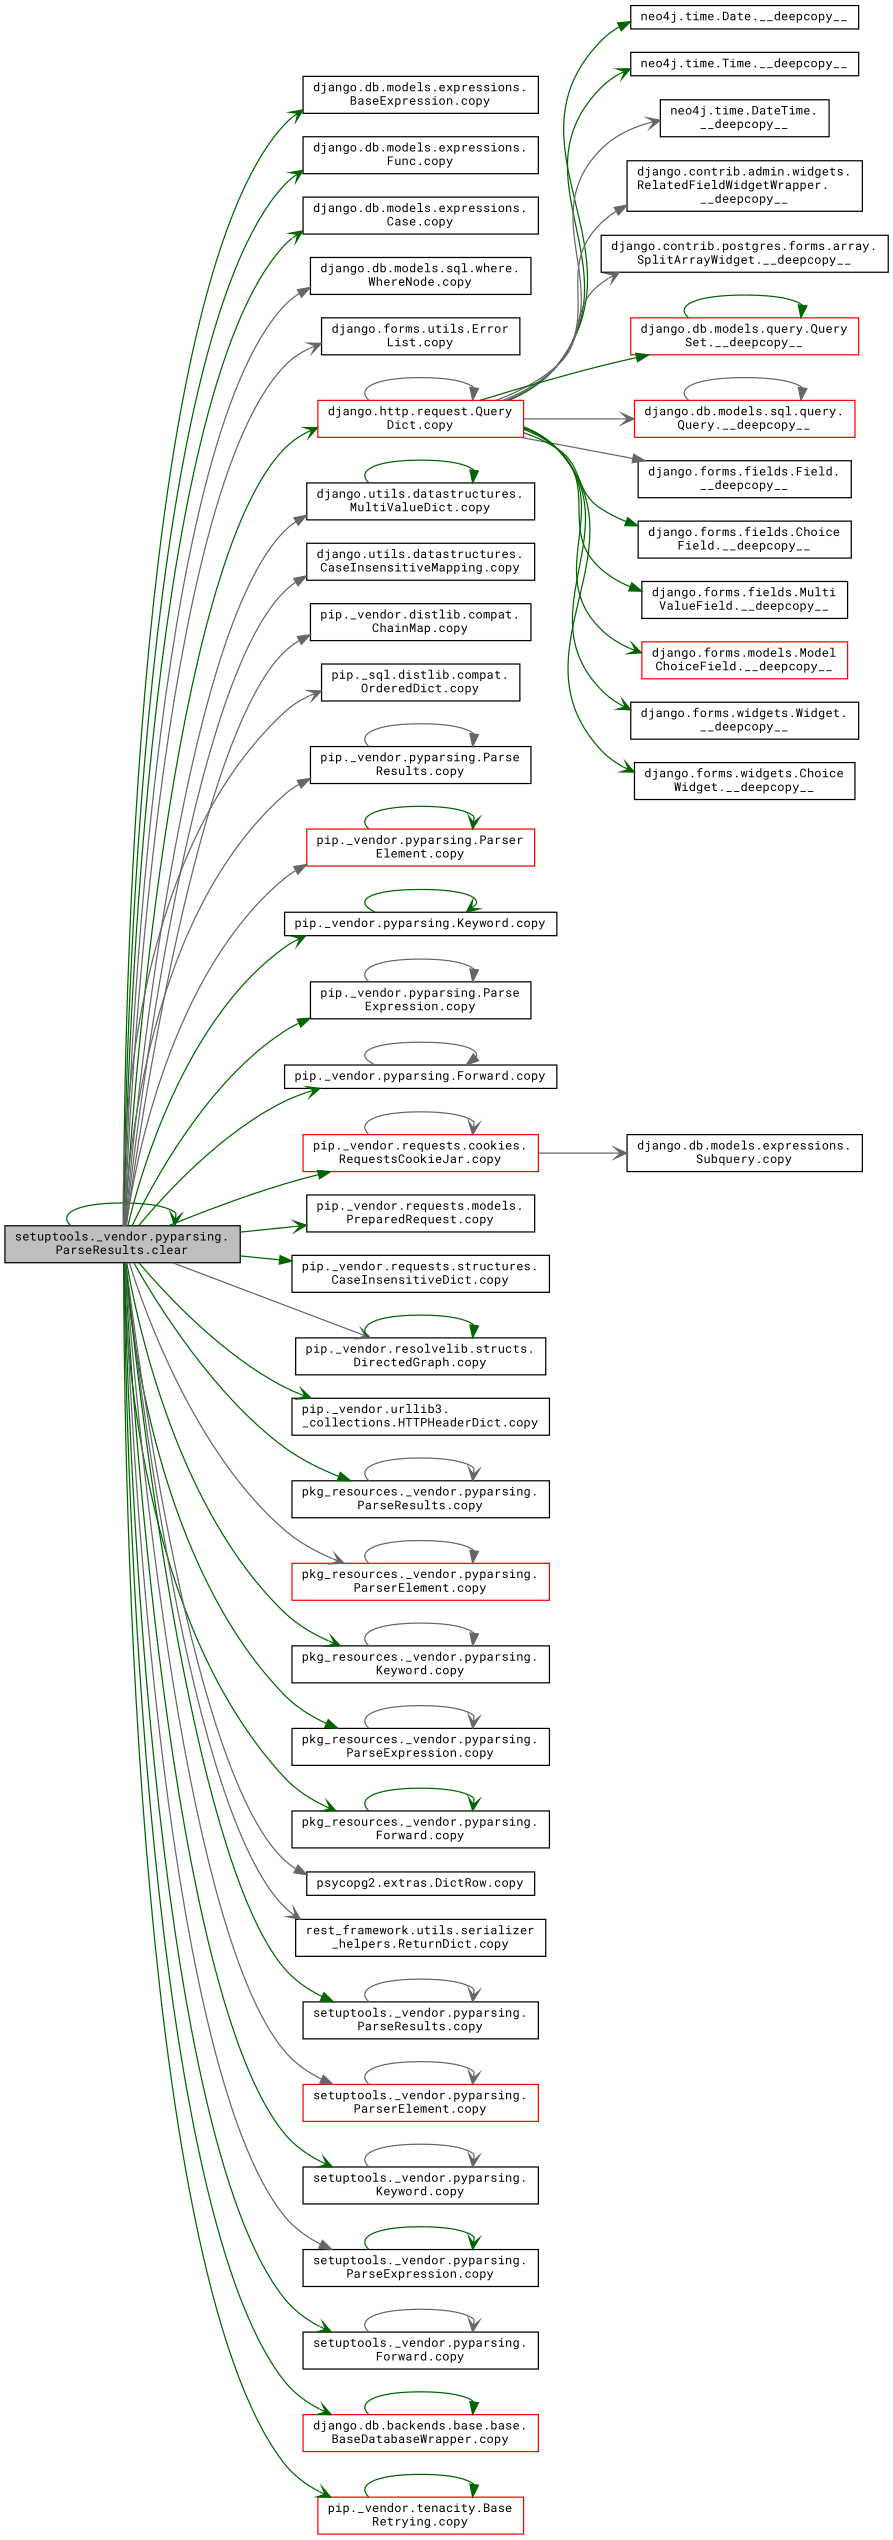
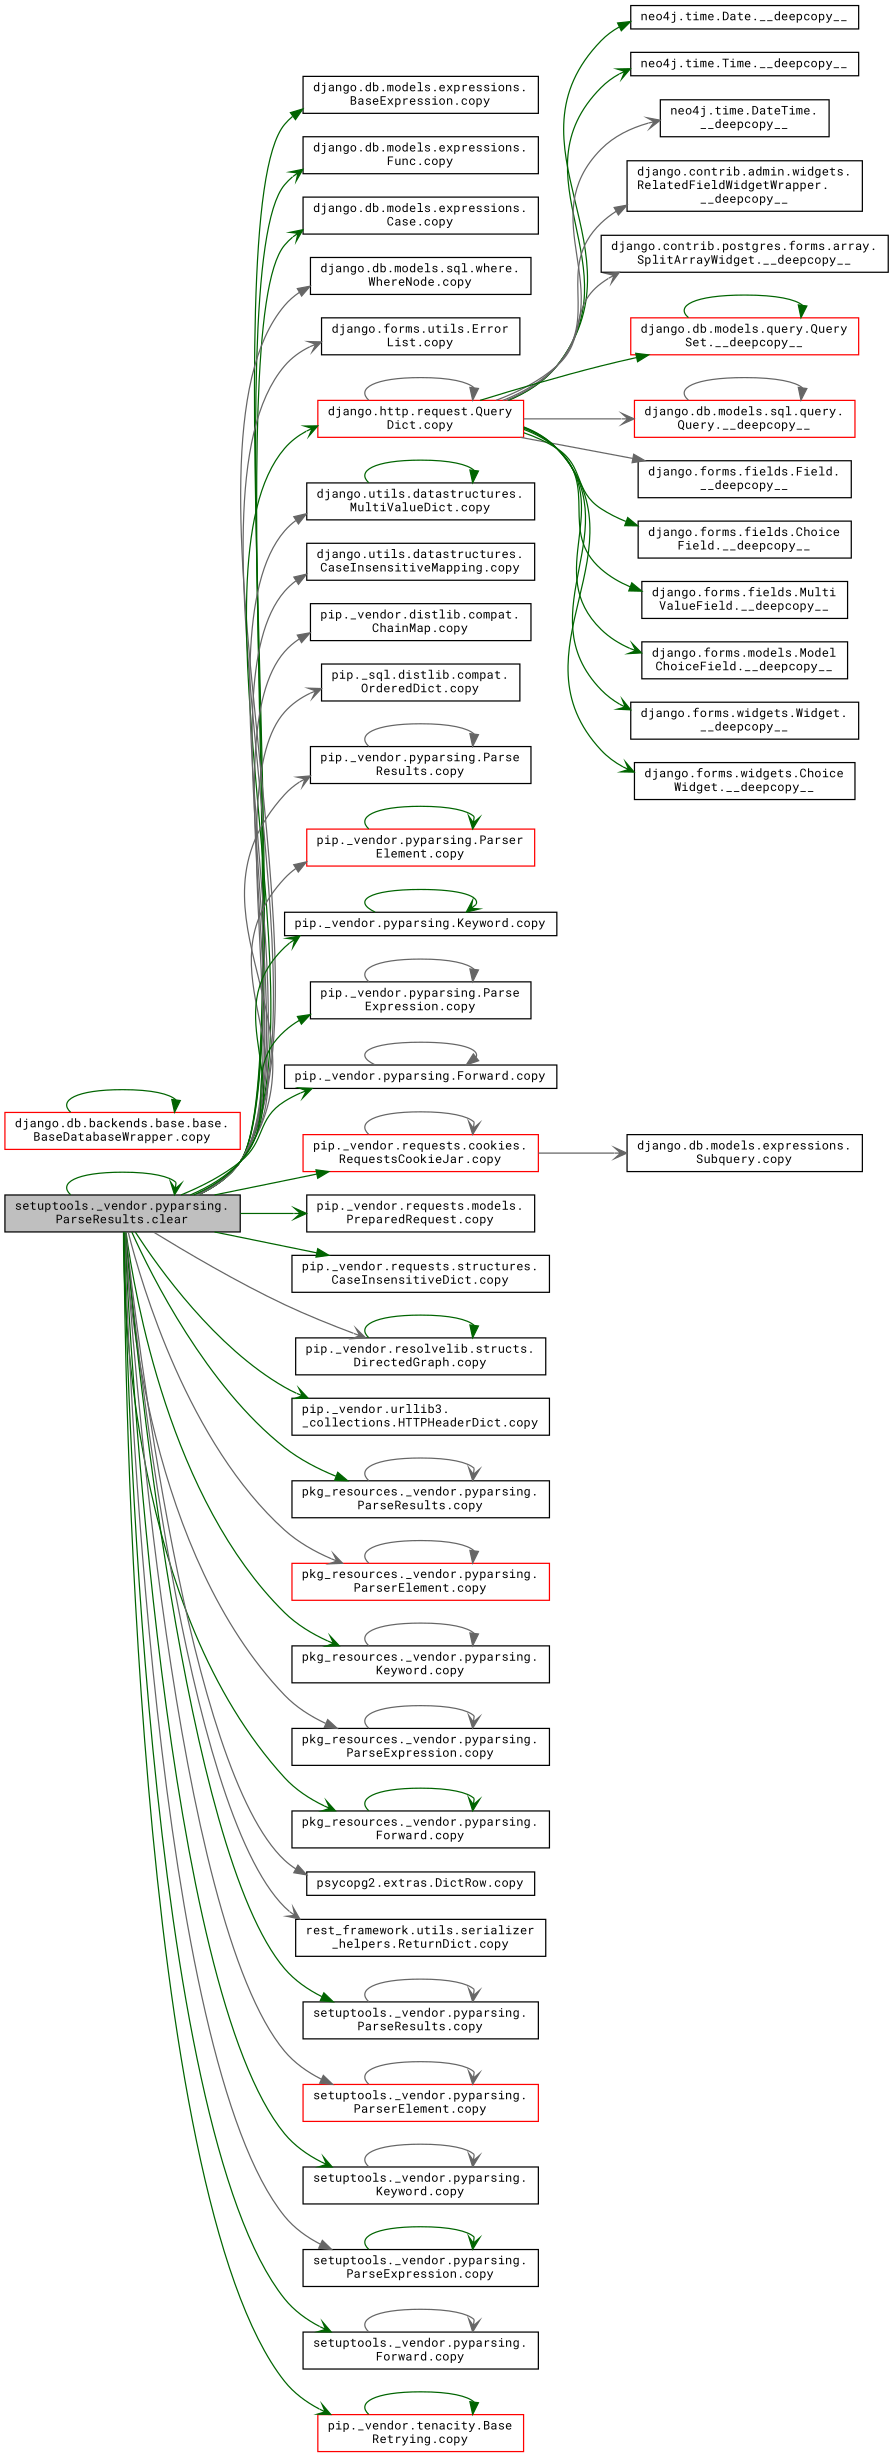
edge "setuptools._vendor.pyparsing. ParseResults.clear" -> "django.db.models.expressions. BaseExpression.copy": arrowhead vee -> normal
node "django.forms.models.Model ChoiceField.__deepcopy__": color red -> black
edge "setuptools._vendor.pyparsing. ParseResults.clear" -> "pip._vendor.pyparsing.Parse Results.copy": arrowhead normal -> vee
edge "setuptools._vendor.pyparsing. ParseResults.clear" -> "pkg_resources._vendor.pyparsing. ParseExpression.copy": color darkgreen -> gray40
edge "setuptools._vendor.pyparsing. ParseResults.clear" -> "django.db.backends.base.base. BaseDatabaseWrapper.copy": removed
